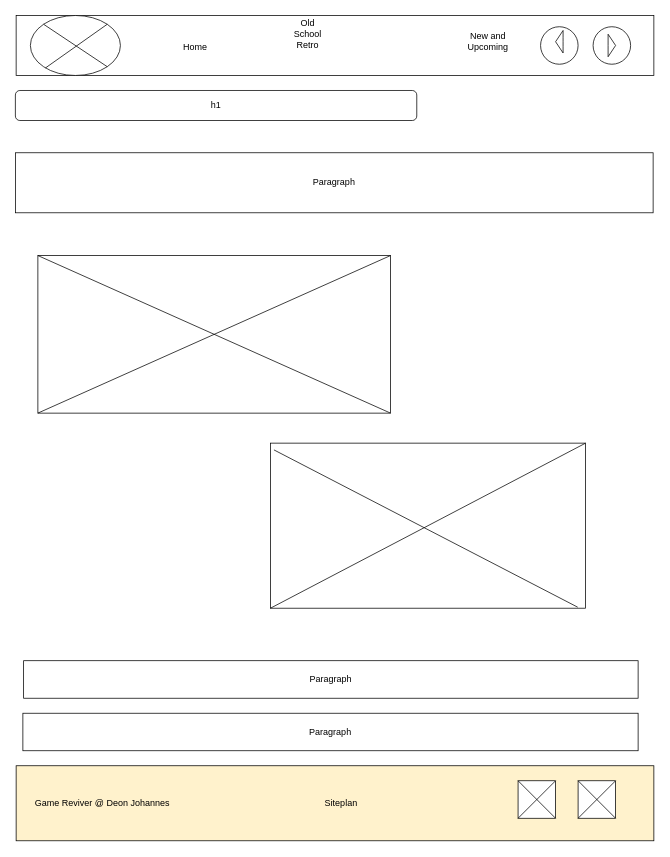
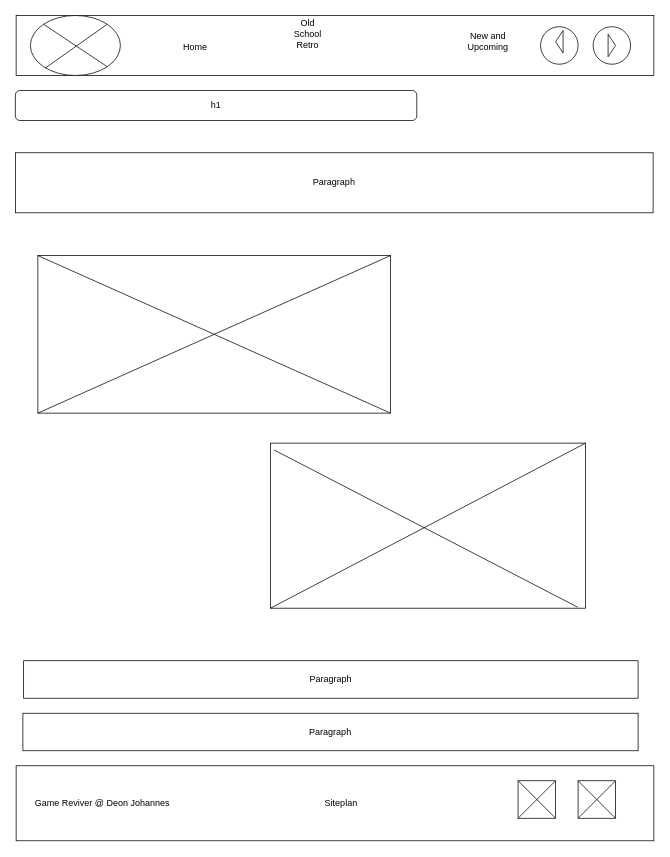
node "Game Reviver @ Deon Johannes Siteplan": fillcolor #fff2cc -> #ffffff
